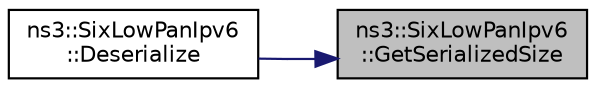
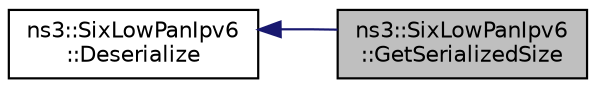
edge "ns3::SixLowPanIpv6 ::Deserialize" -> "ns3::SixLowPanIpv6 ::GetSerializedSize": reversed
